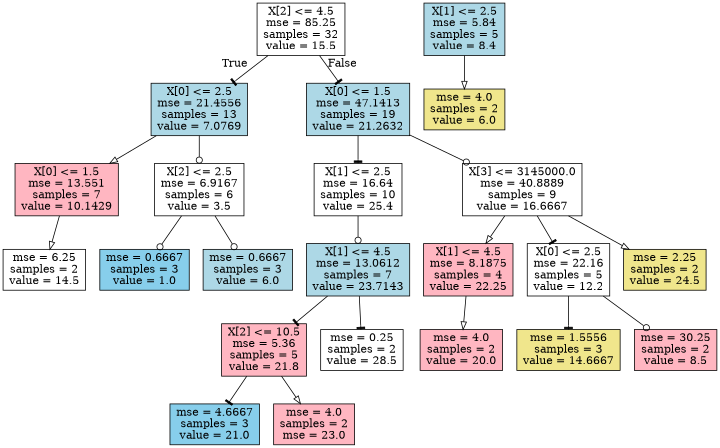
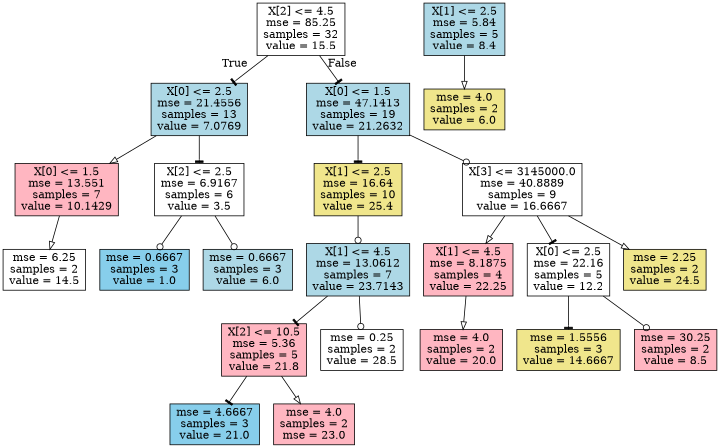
edge "X[0] <= 2.5 mse = 21.4556 samples = 13 value = 7.0769" -> "X[2] <= 2.5 mse = 6.9167 samples = 6 value = 3.5": arrowhead odot -> tee
node "X[1] <= 2.5 mse = 16.64 samples = 10 value = 25.4": fillcolor white -> khaki
edge "X[1] <= 4.5 mse = 13.0612 samples = 7 value = 23.7143" -> "mse = 0.25 samples = 2 value = 28.5": arrowhead tee -> odot
